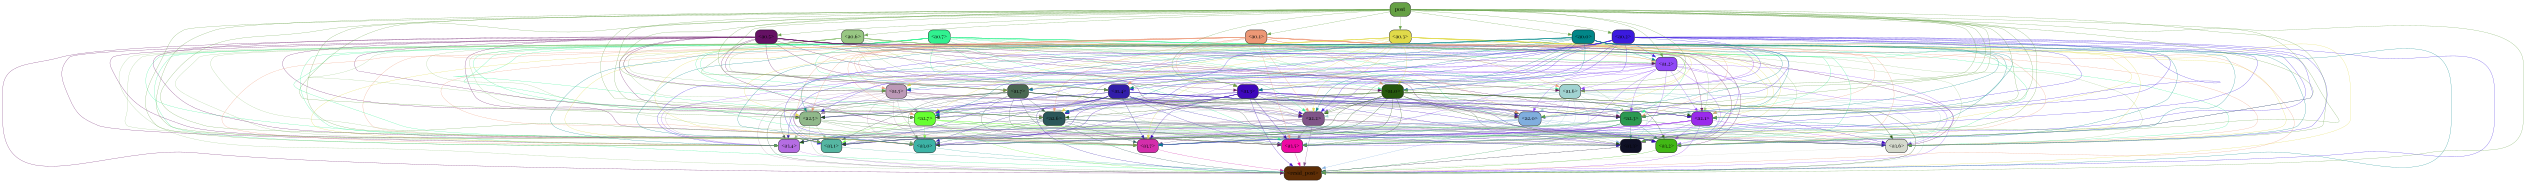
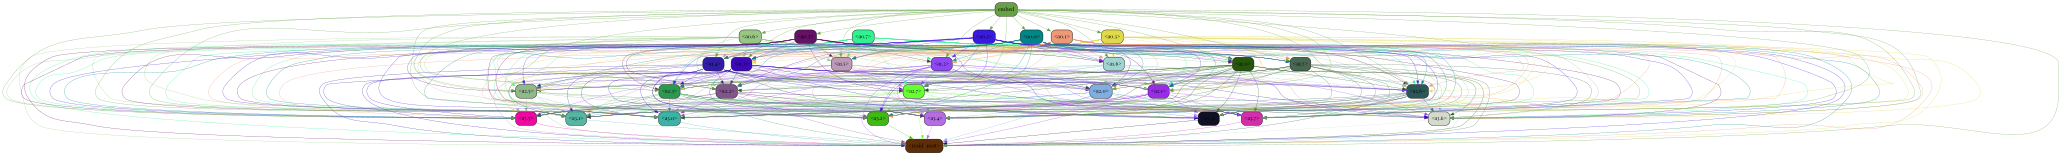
node "post": label "post" -> "embed"
edge "<a1.2>" -> "<a1.6>": now "<a1.2>" -> "<a2.5>"
